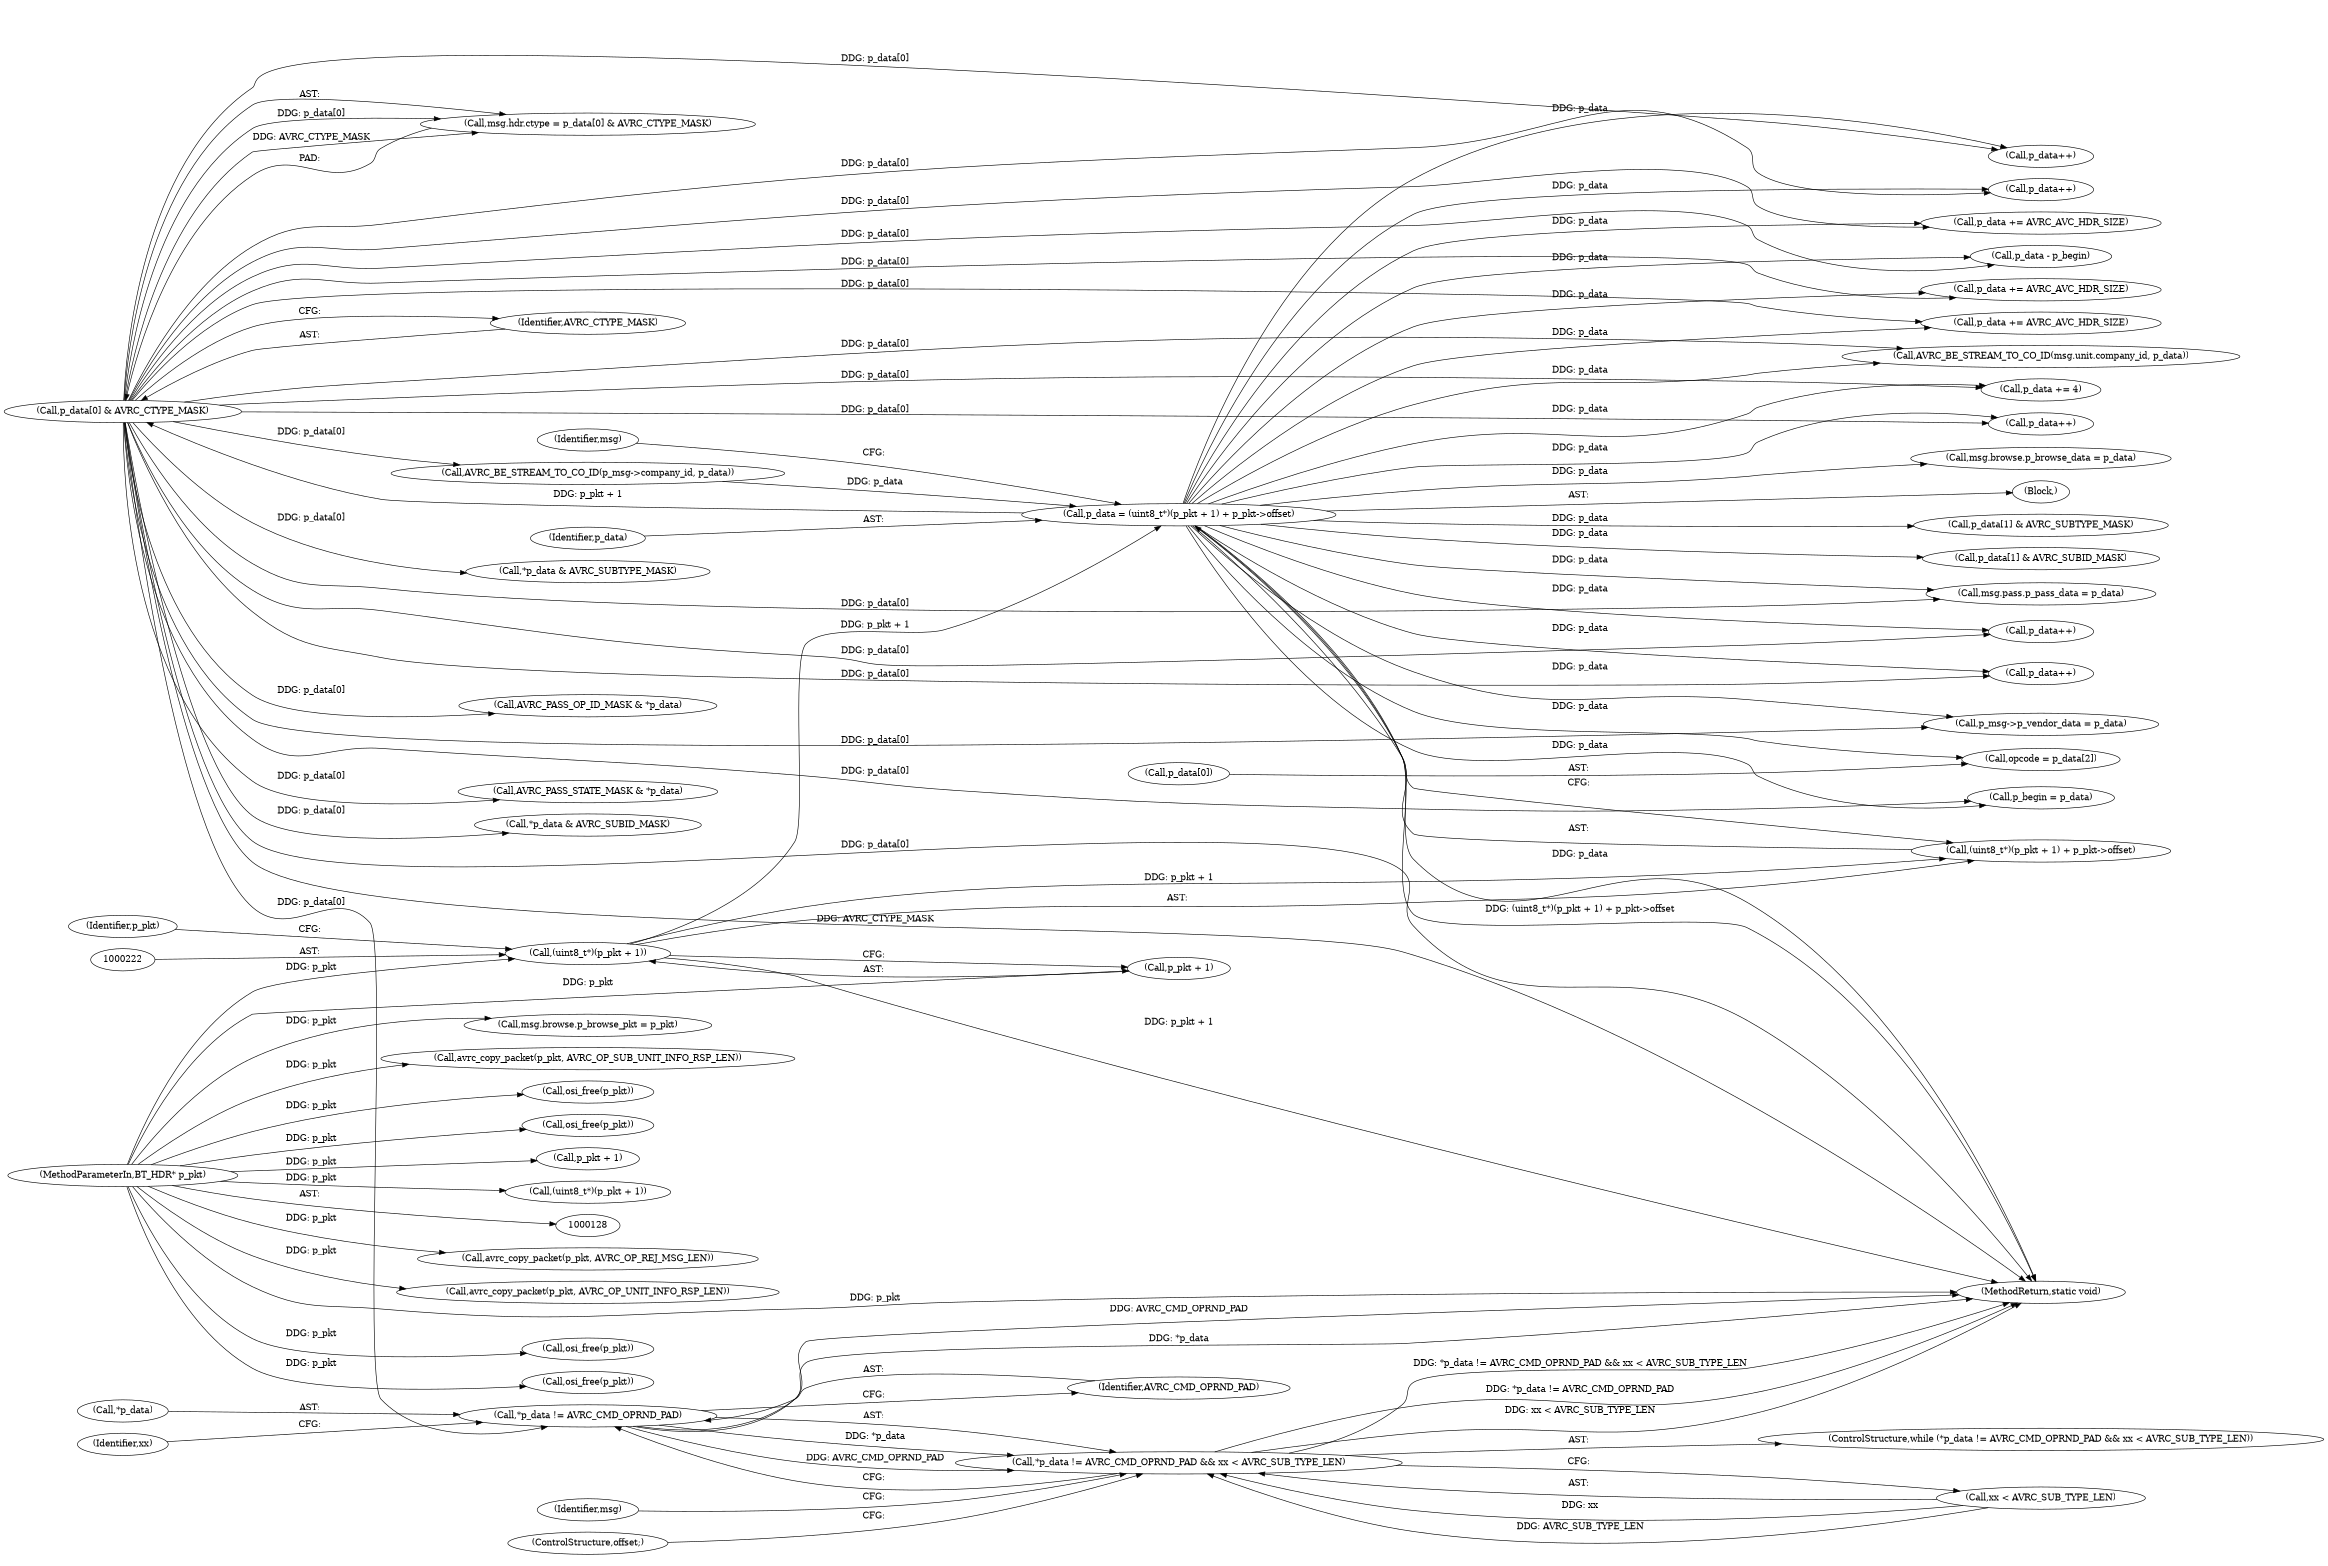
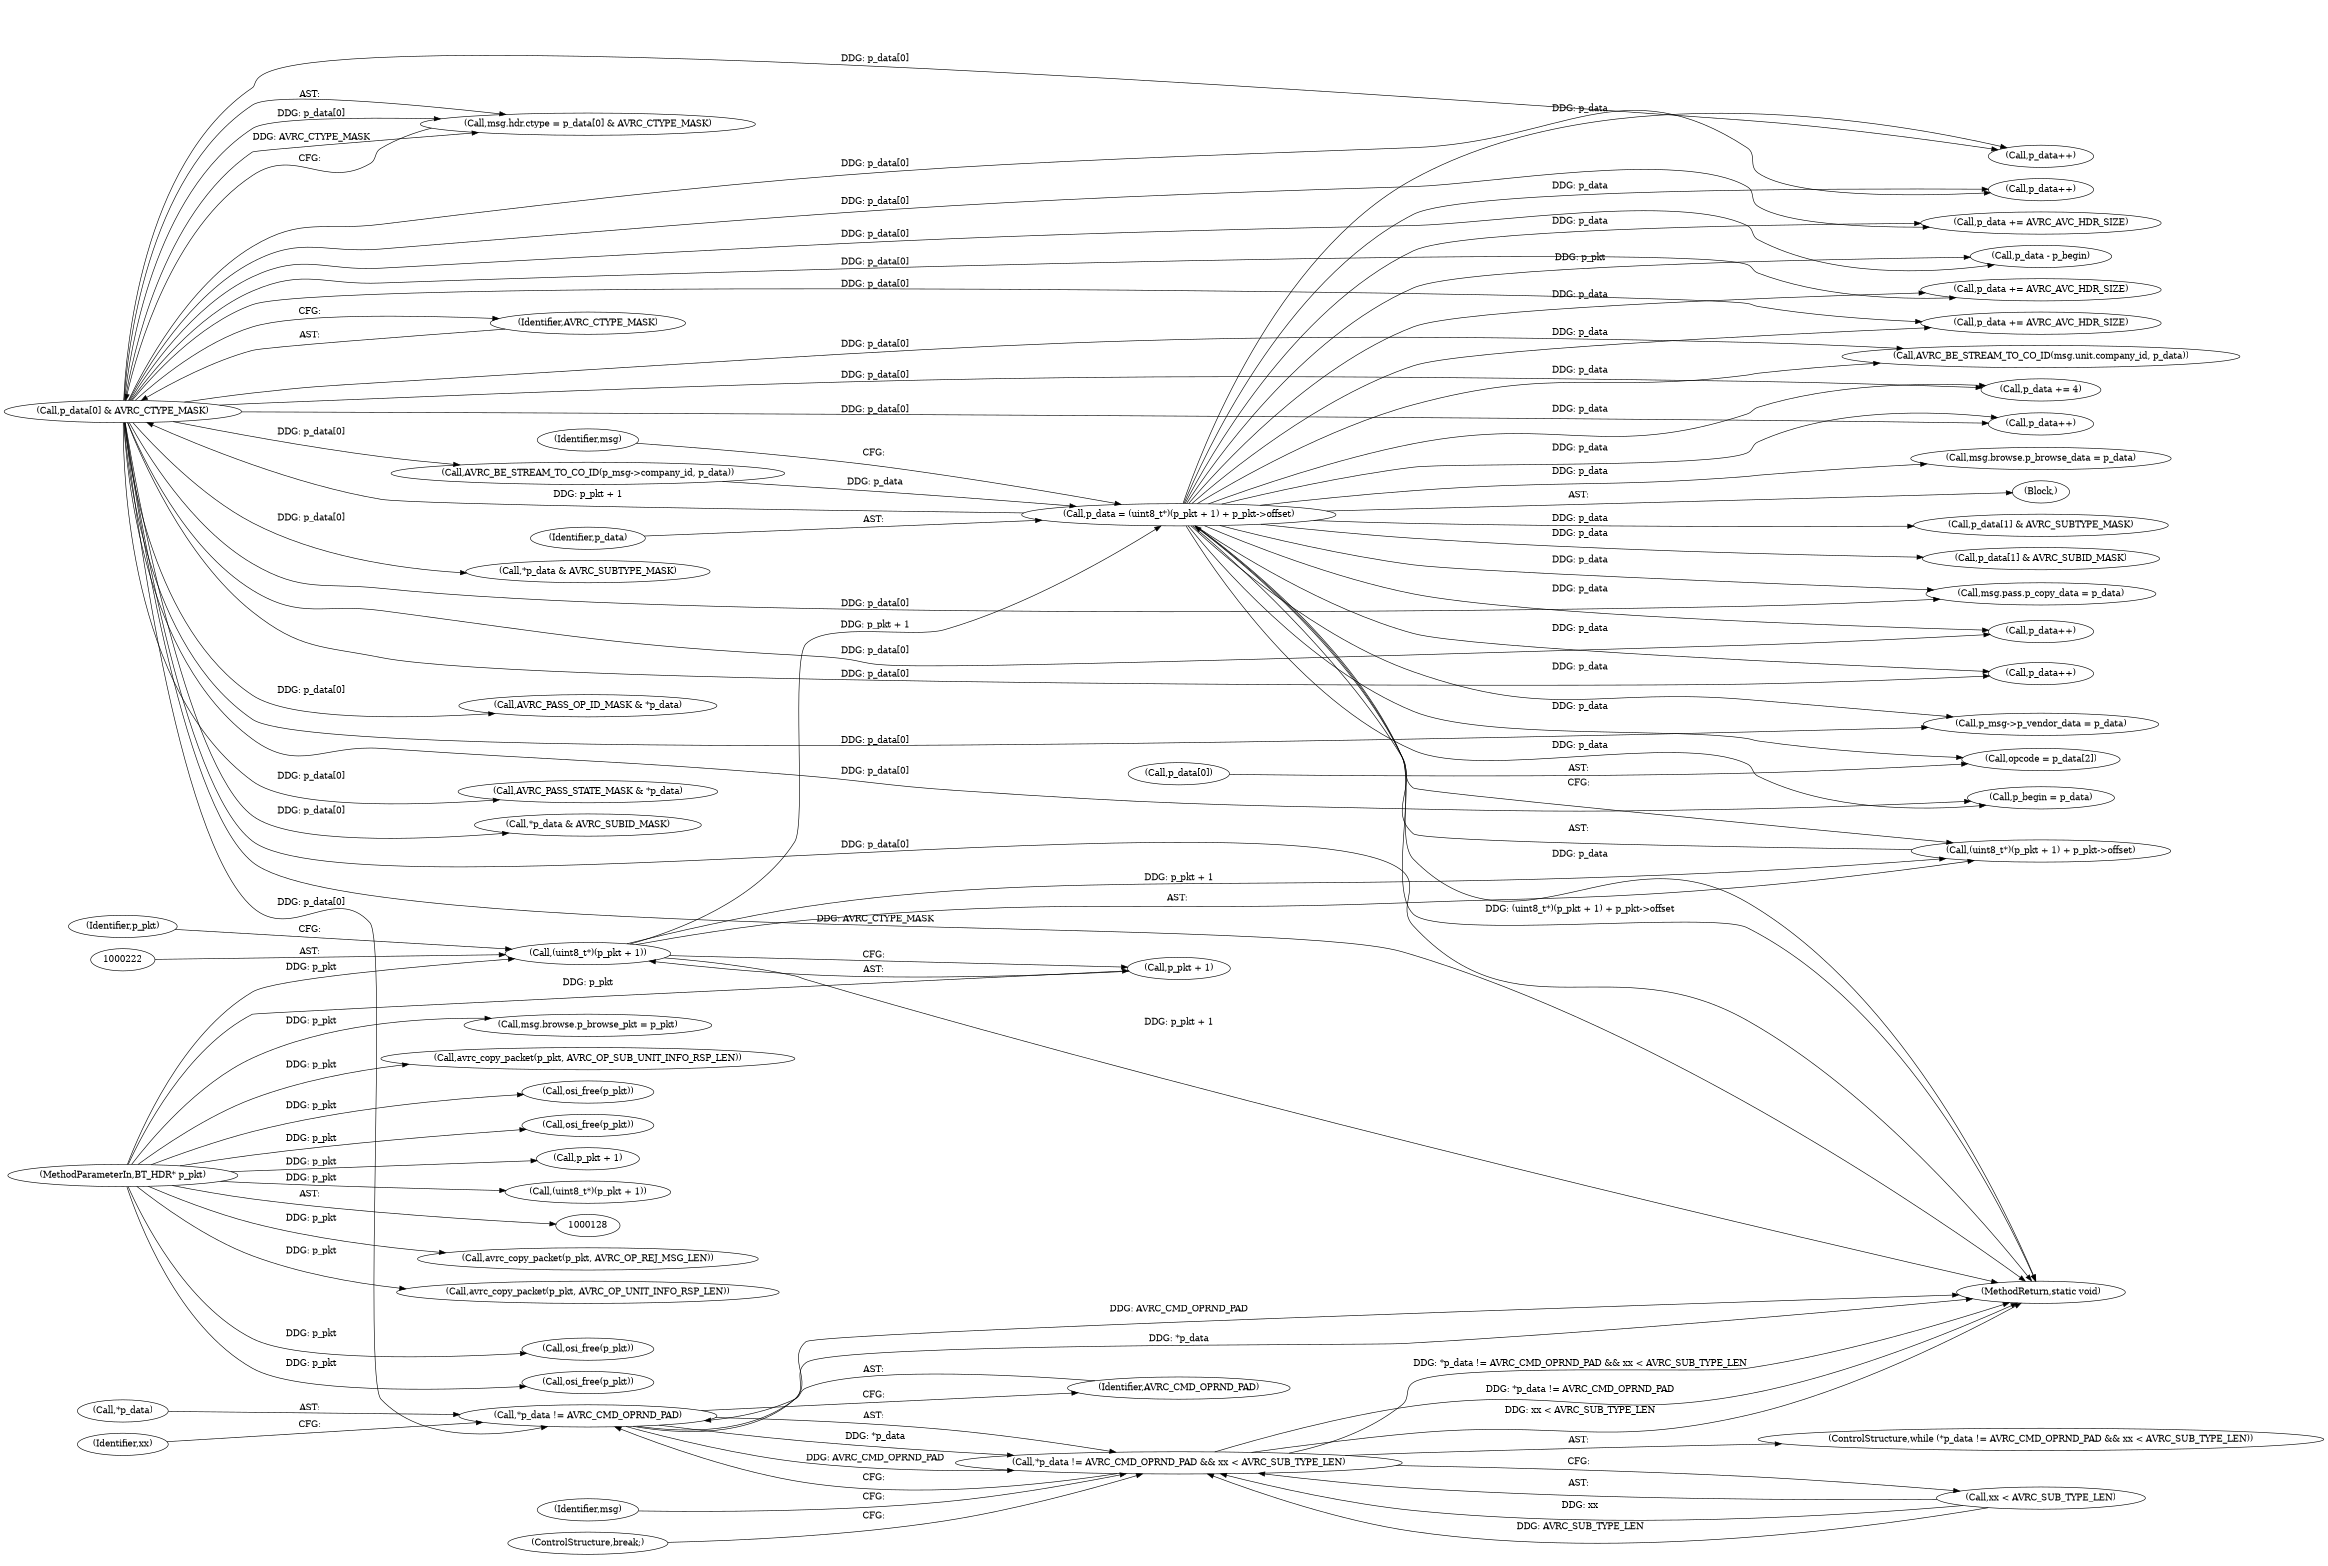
edge "(Call,msg.hdr.ctype = p_data[0] & AVRC_CTYPE_MASK)" -> "(Call,p_data[0] & AVRC_CTYPE_MASK)": label "PAD: " -> "CFG: "
edge "(Call,p_data = (uint8_t*)(p_pkt + 1) + p_pkt->offset)" -> "(Call,p_data - p_begin)": label "DDG: p_data" -> "DDG: p_pkt"
node "(Call,msg.pass.p_pass_data = p_data)": label "(Call,msg.pass.p_pass_data = p_data)" -> "(Call,msg.pass.p_copy_data = p_data)"
edge "(MethodParameterIn,BT_HDR* p_pkt)" -> "(MethodReturn,static void)": removed, label "DDG: p_pkt"
node "(ControlStructure,offset;)": label "(ControlStructure,offset;)" -> "(ControlStructure,break;)"
